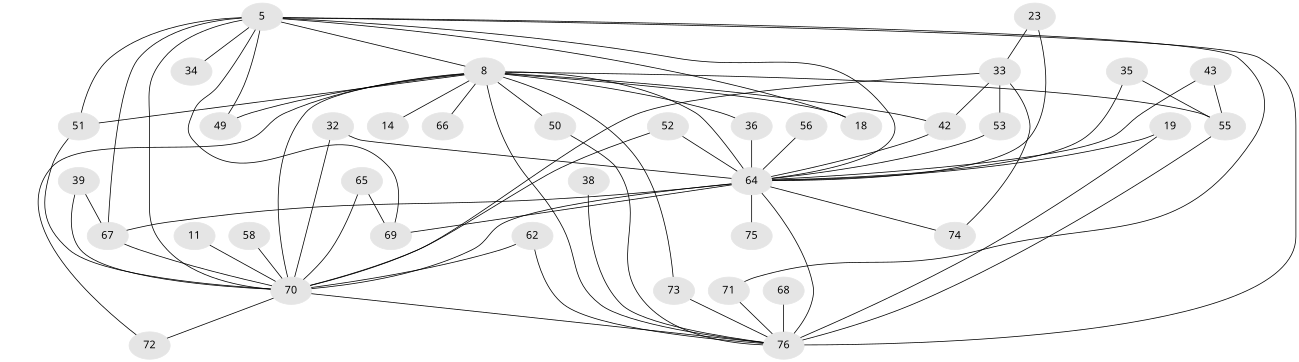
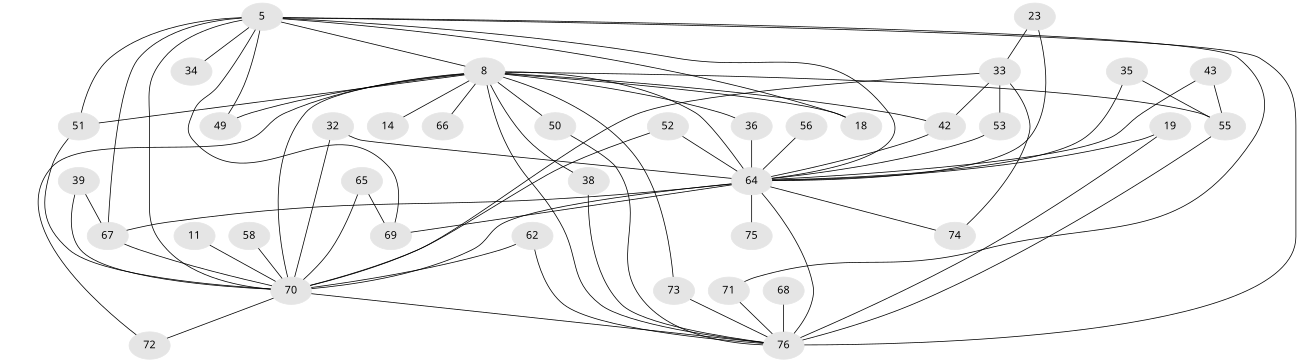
edge "8" -- "38": added
